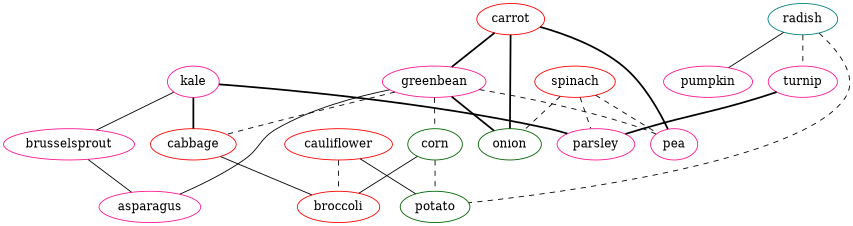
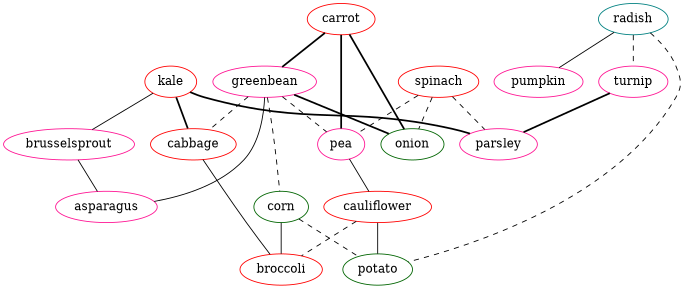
node "kale": color deeppink -> red
edge "pea" -- "cauliflower": added
